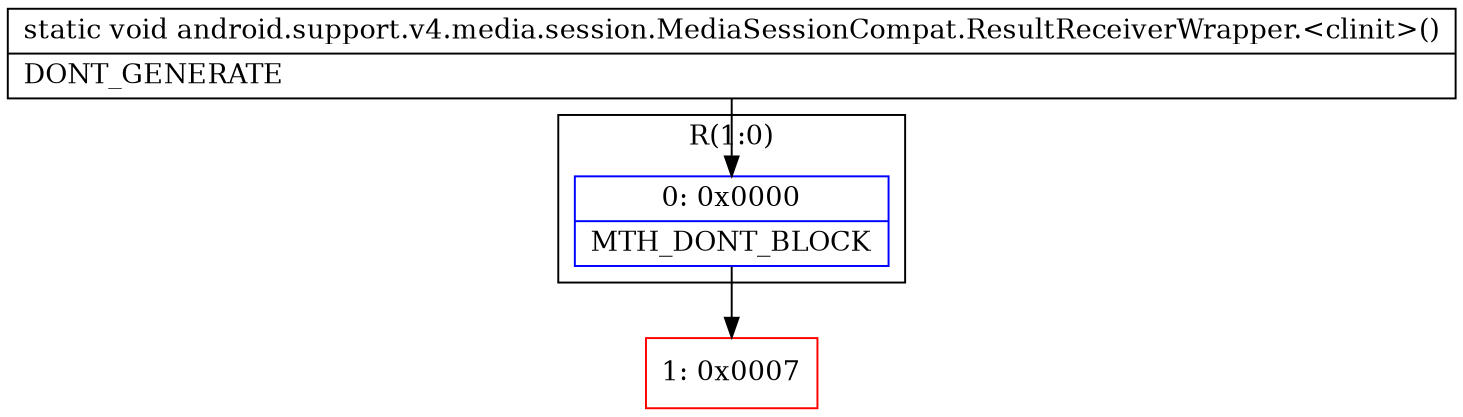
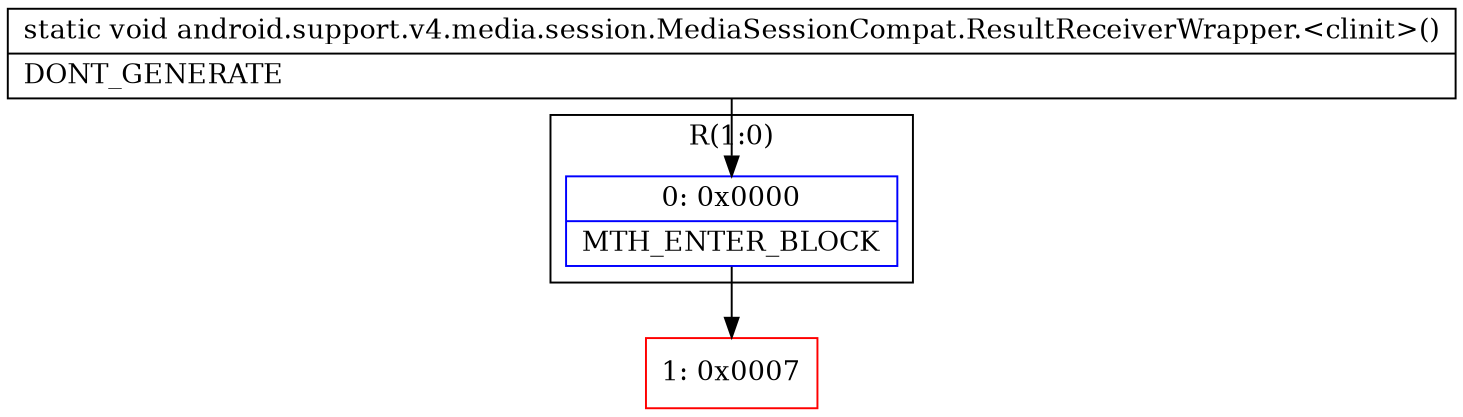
node "0: 0x0000": text "MTH_DONT_BLOCK" -> "MTH_ENTER_BLOCK"
